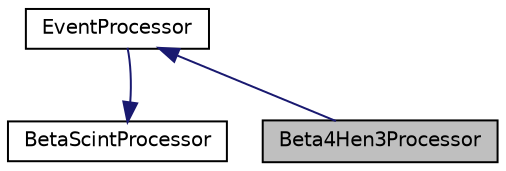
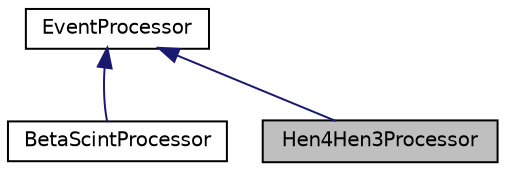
edge "EventProcessor" -> "BetaScintProcessor": reversed
node "Beta4Hen3Processor": label "Beta4Hen3Processor" -> "Hen4Hen3Processor"
